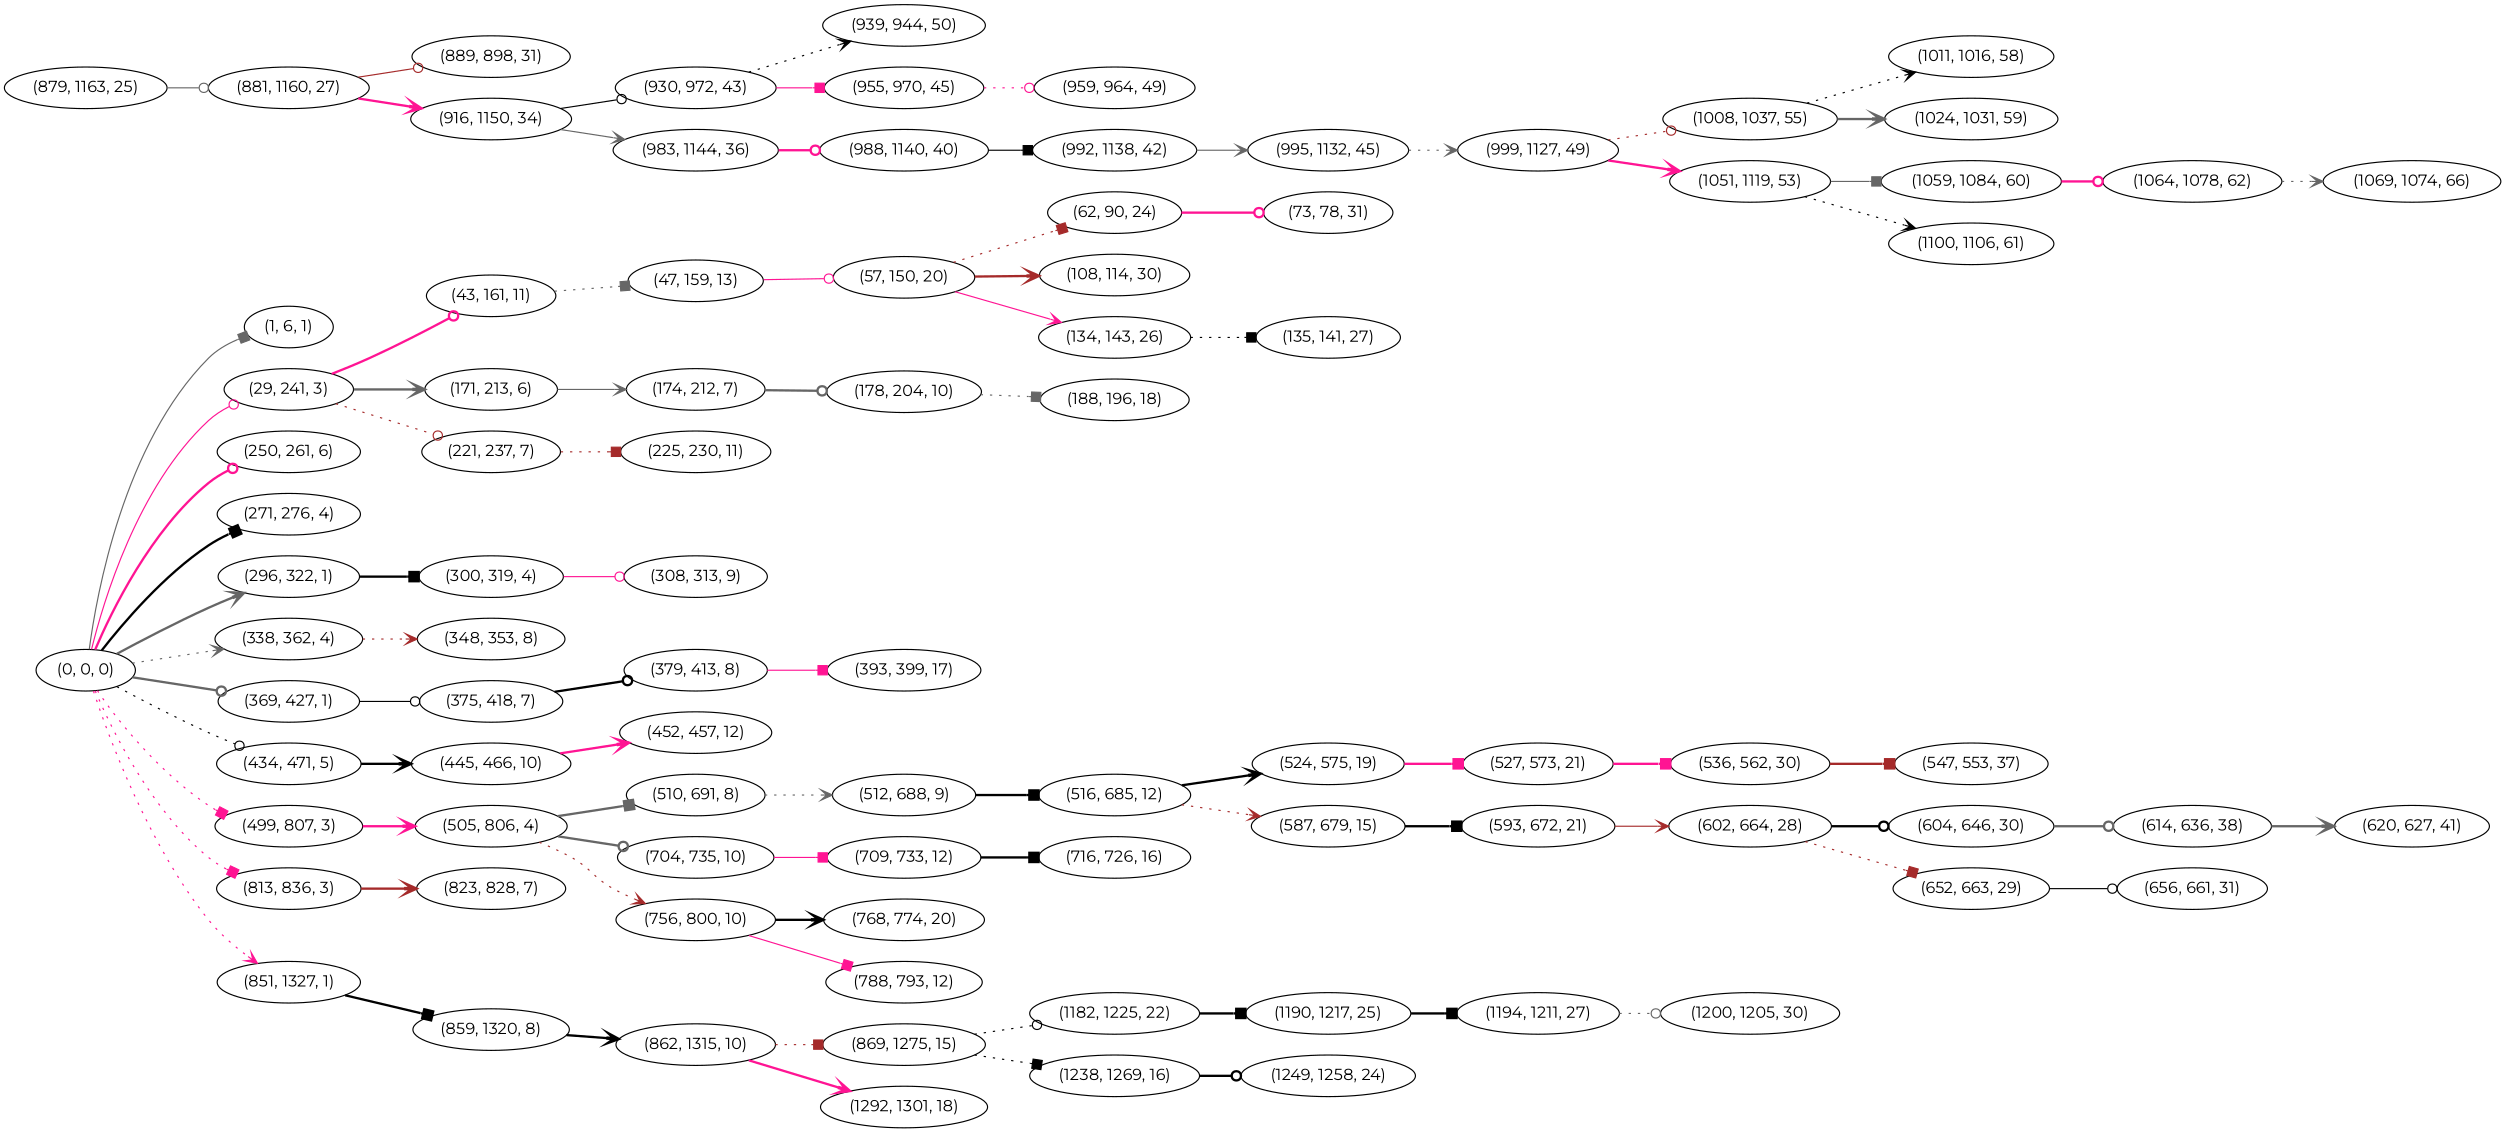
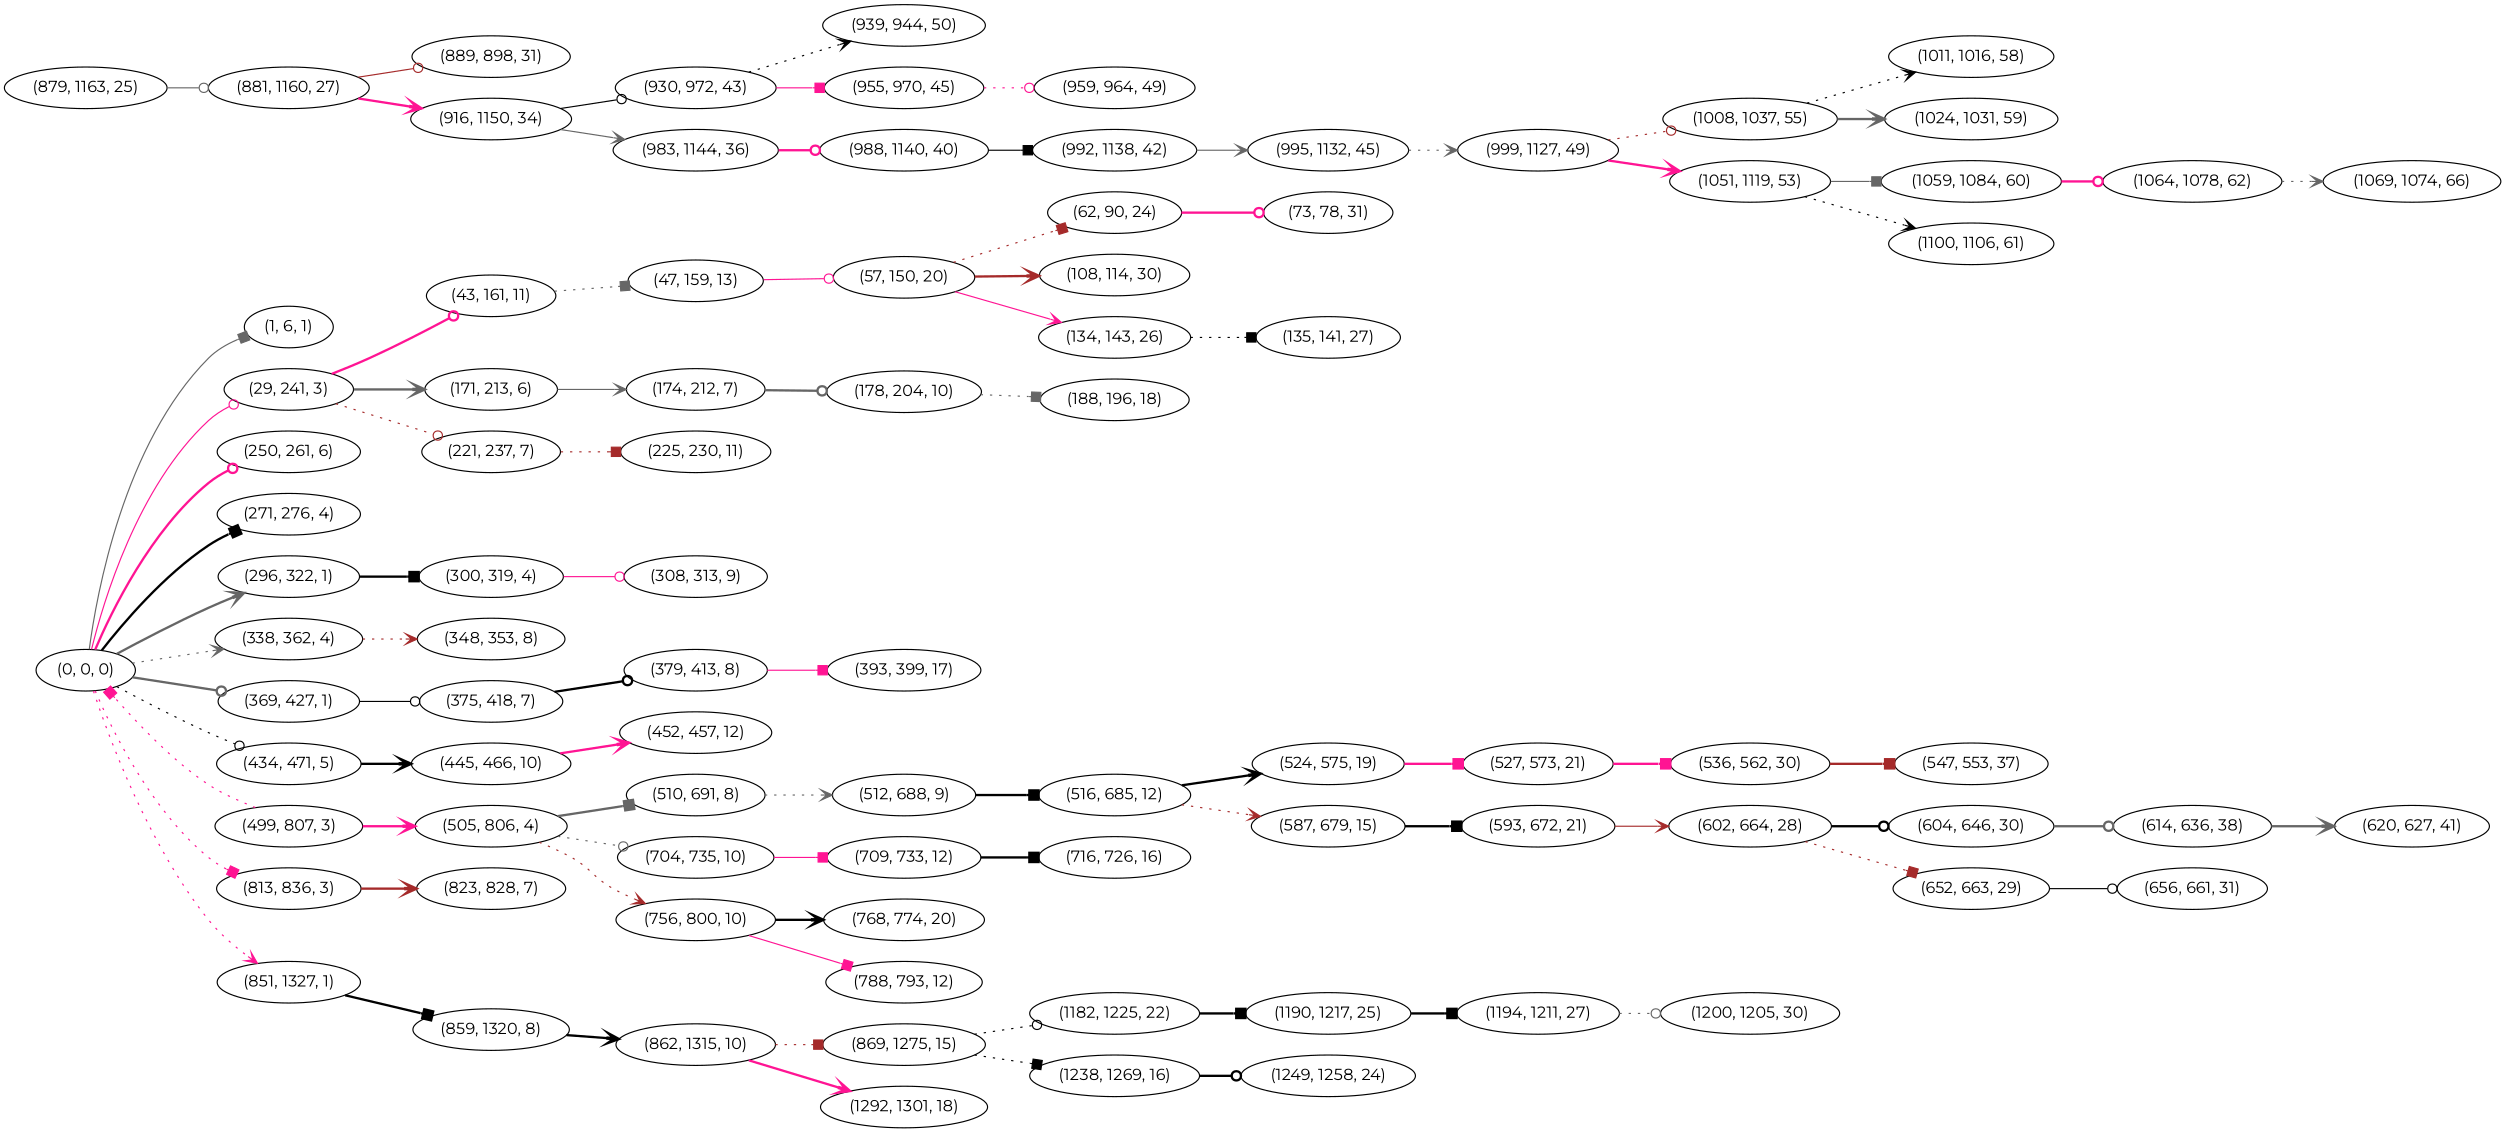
edge "(0, 0, 0)" -> "(499, 807, 3)": reversed
edge "(505, 806, 4)" -> "(704, 735, 10)": style bold -> dotted
